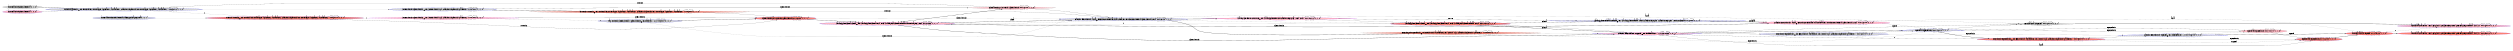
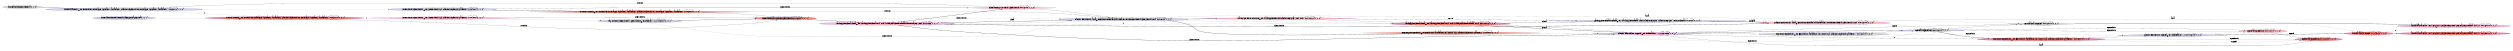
node "assertBuildRouteSQLRewriteResult['1', '0', '0']": removed
edge "expected.add(expectedUnit2)@@@18@@@['1', '1', '0']" -> "assertThat(actual,is(expected))@@@19@@@['1', '1', '0']": removed
